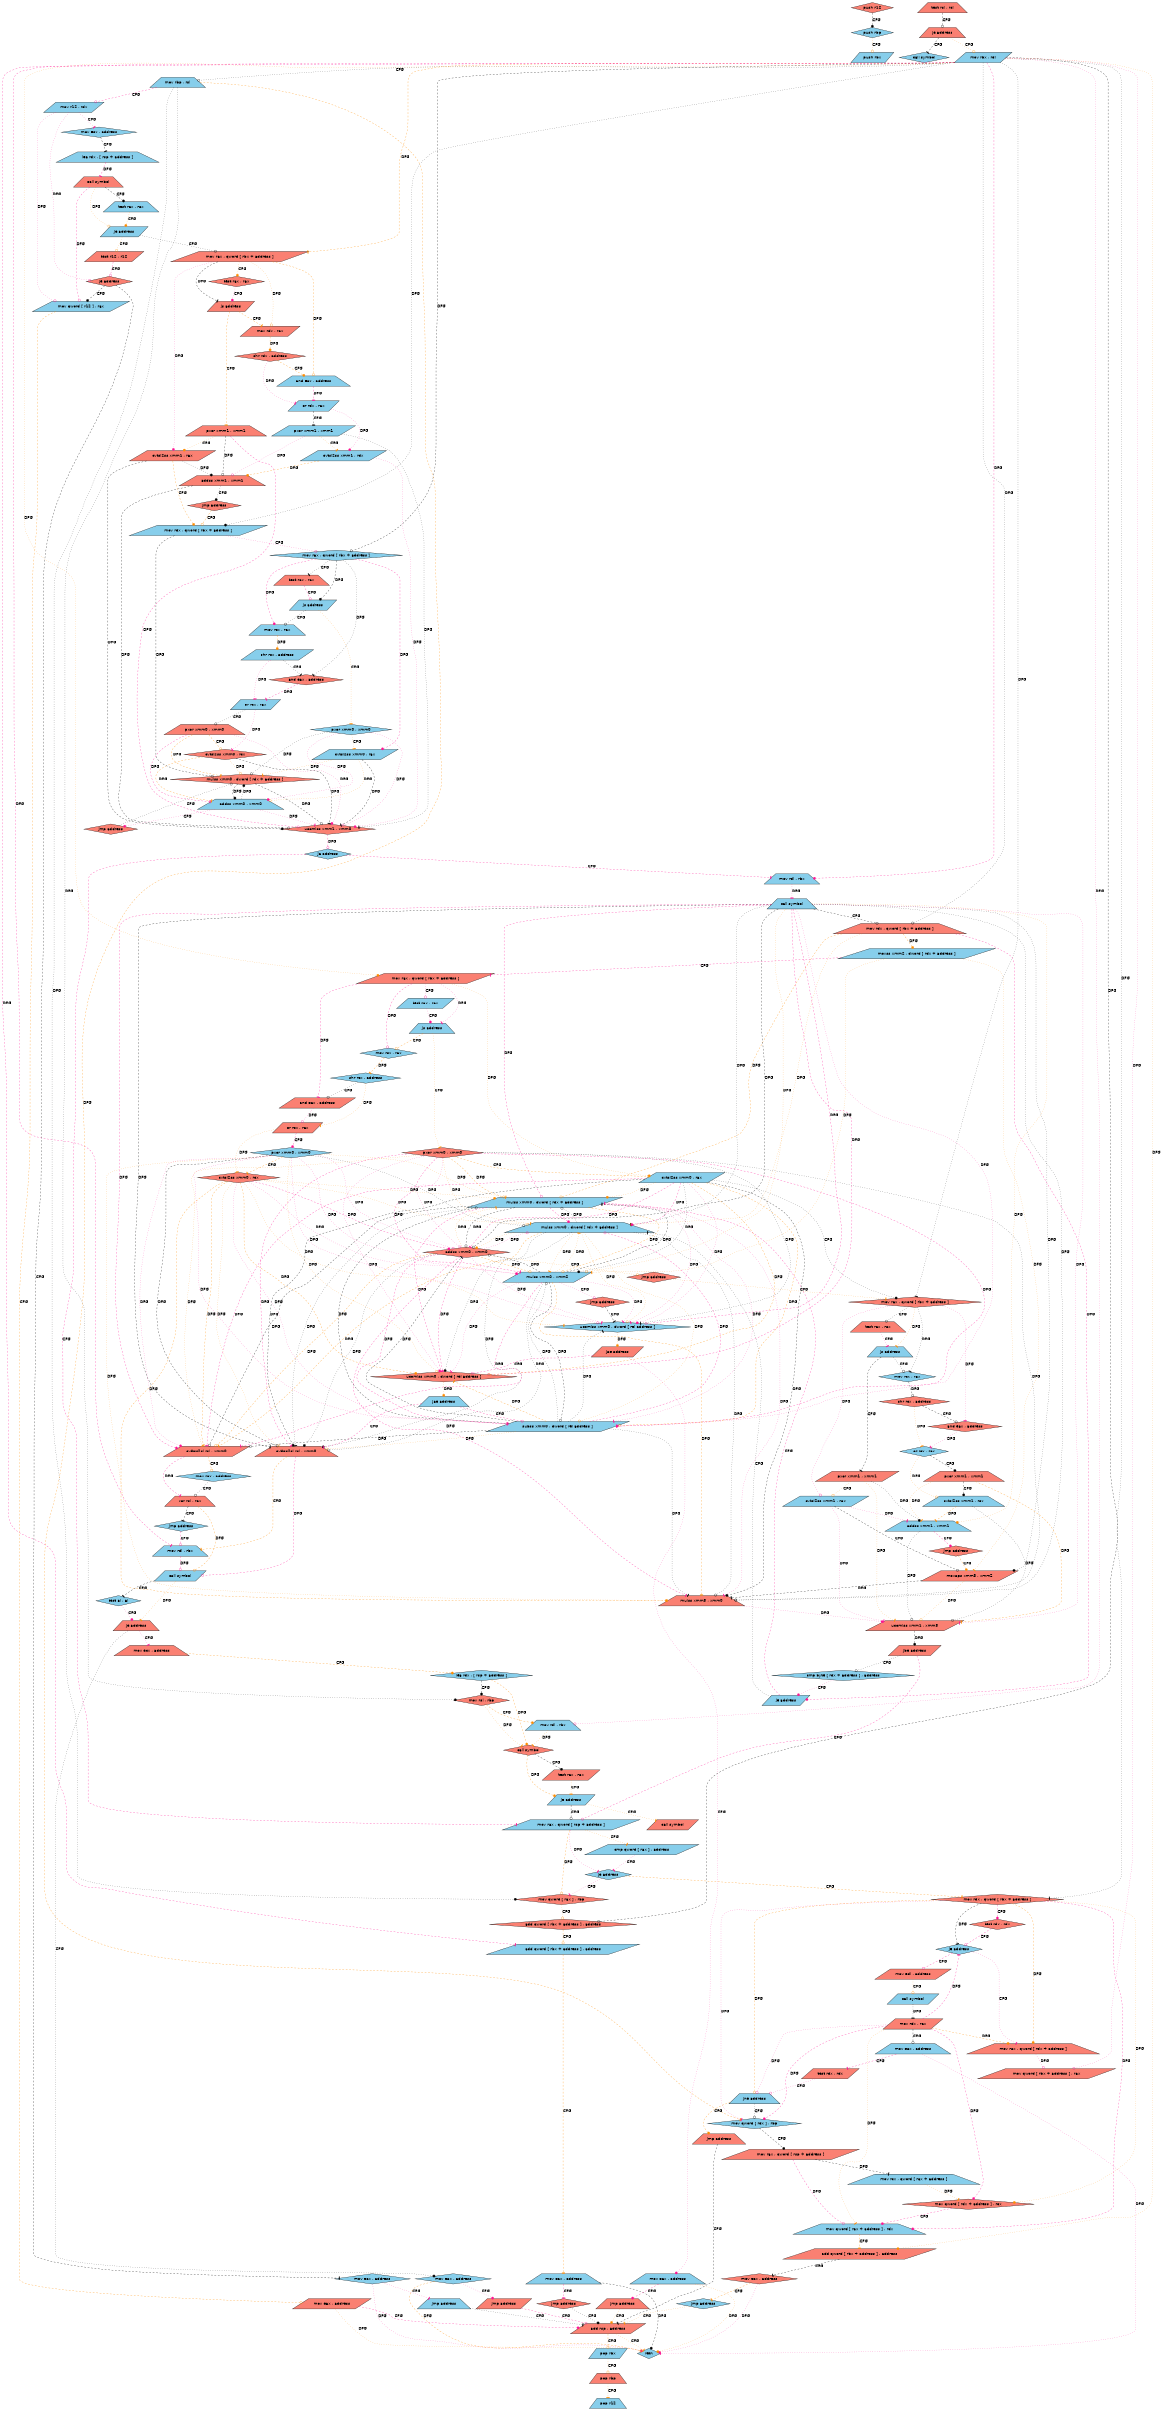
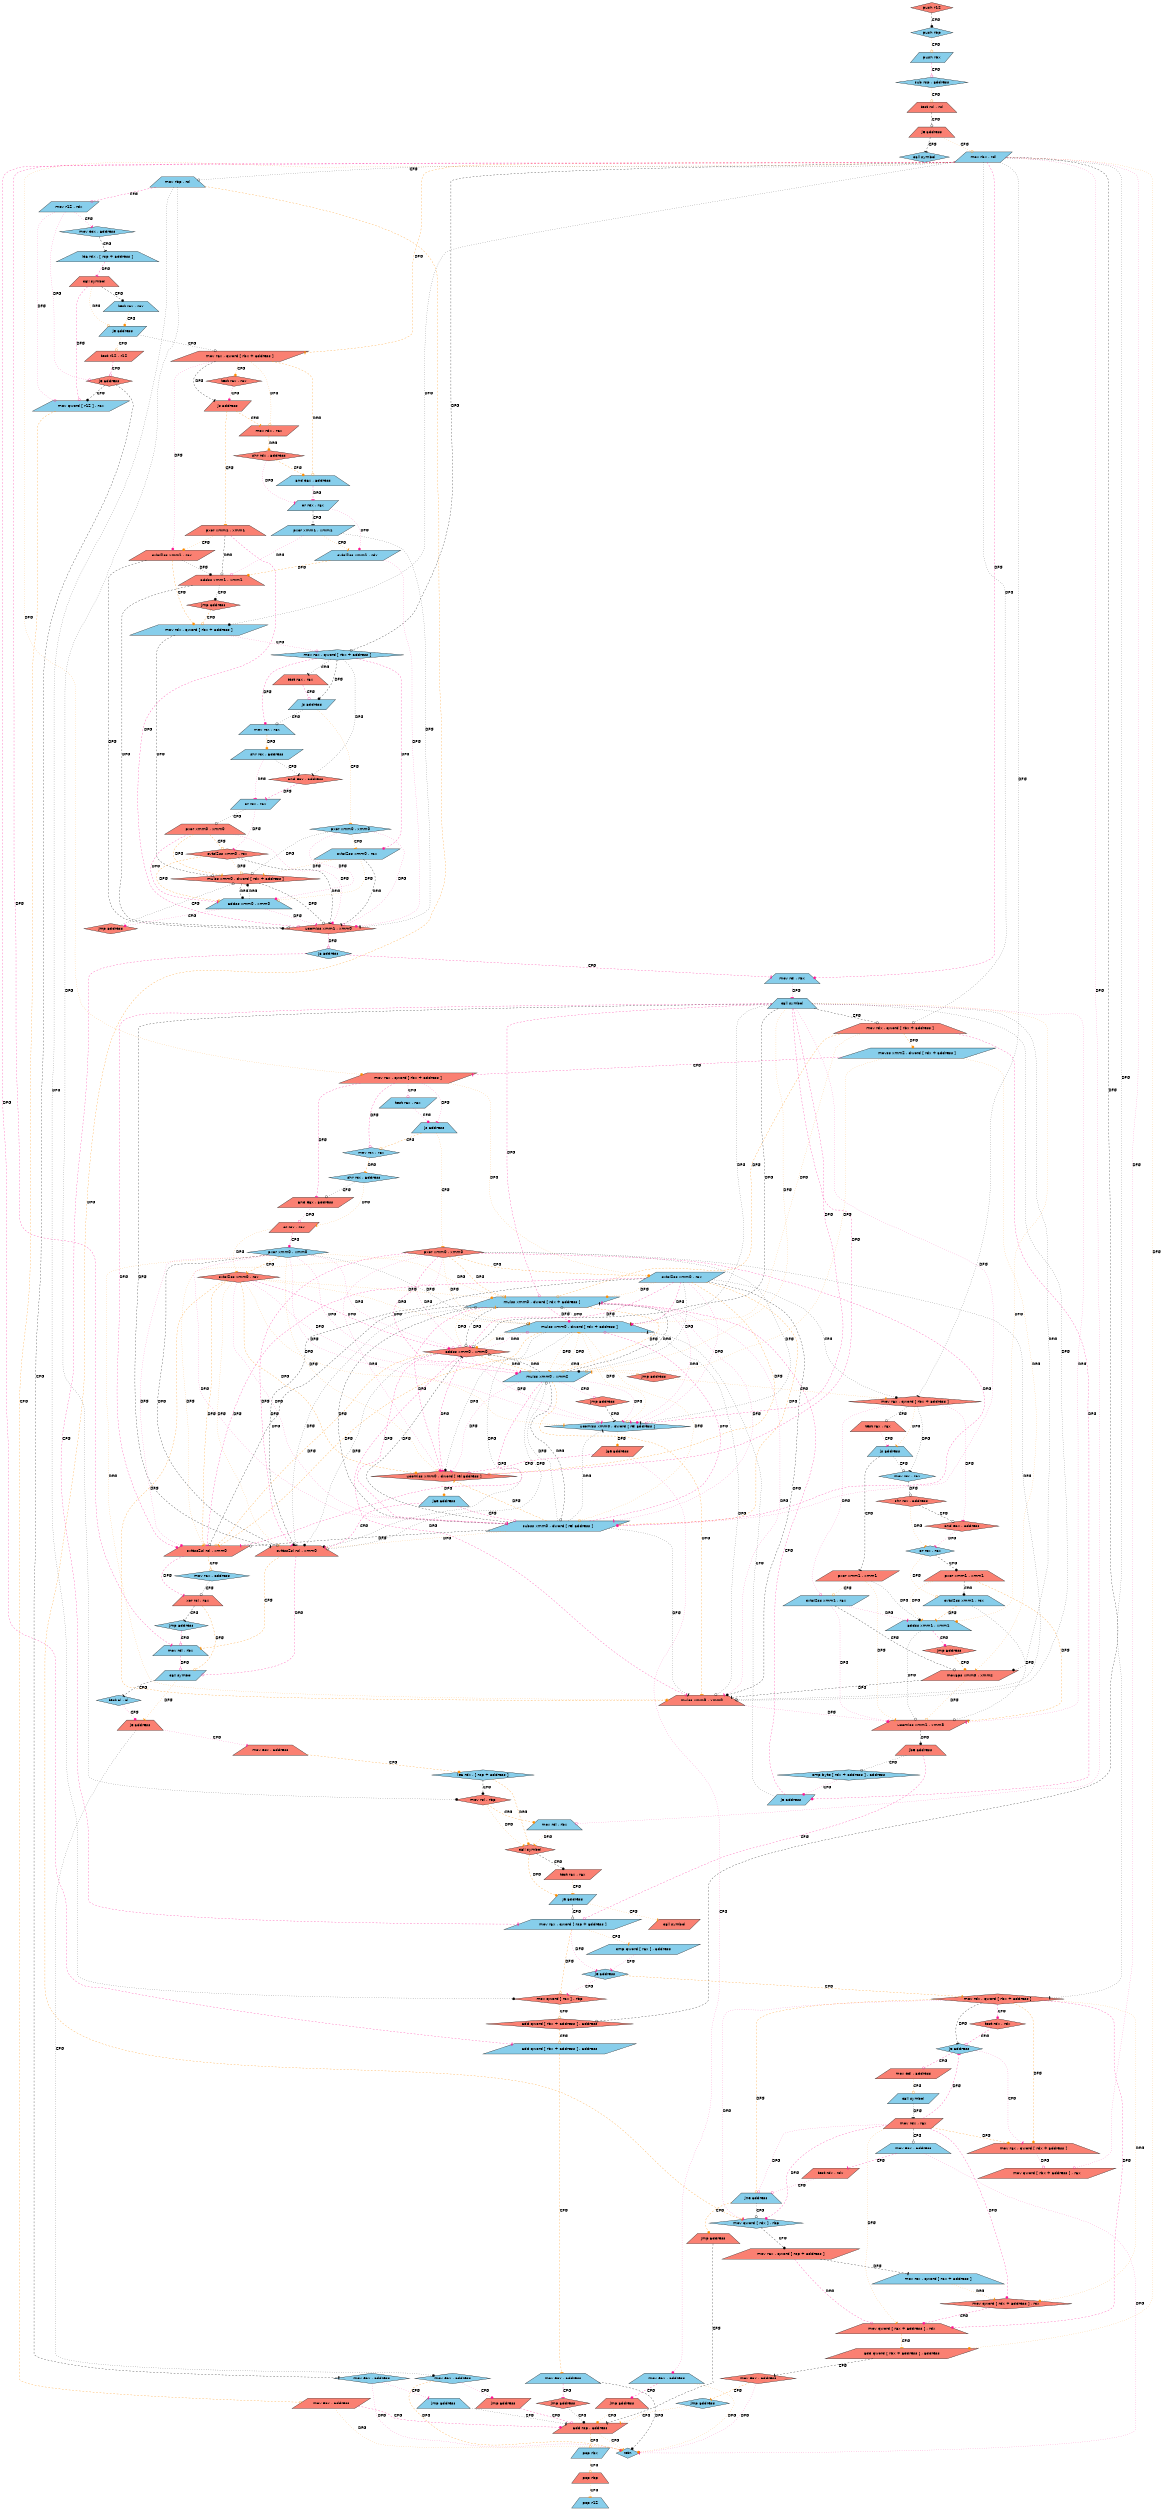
node "sub rsp , address": added
node "jbe address": shape parallelogram -> trapezium
node "mov qword [ rax + address ] , rdx": fillcolor skyblue -> salmon
